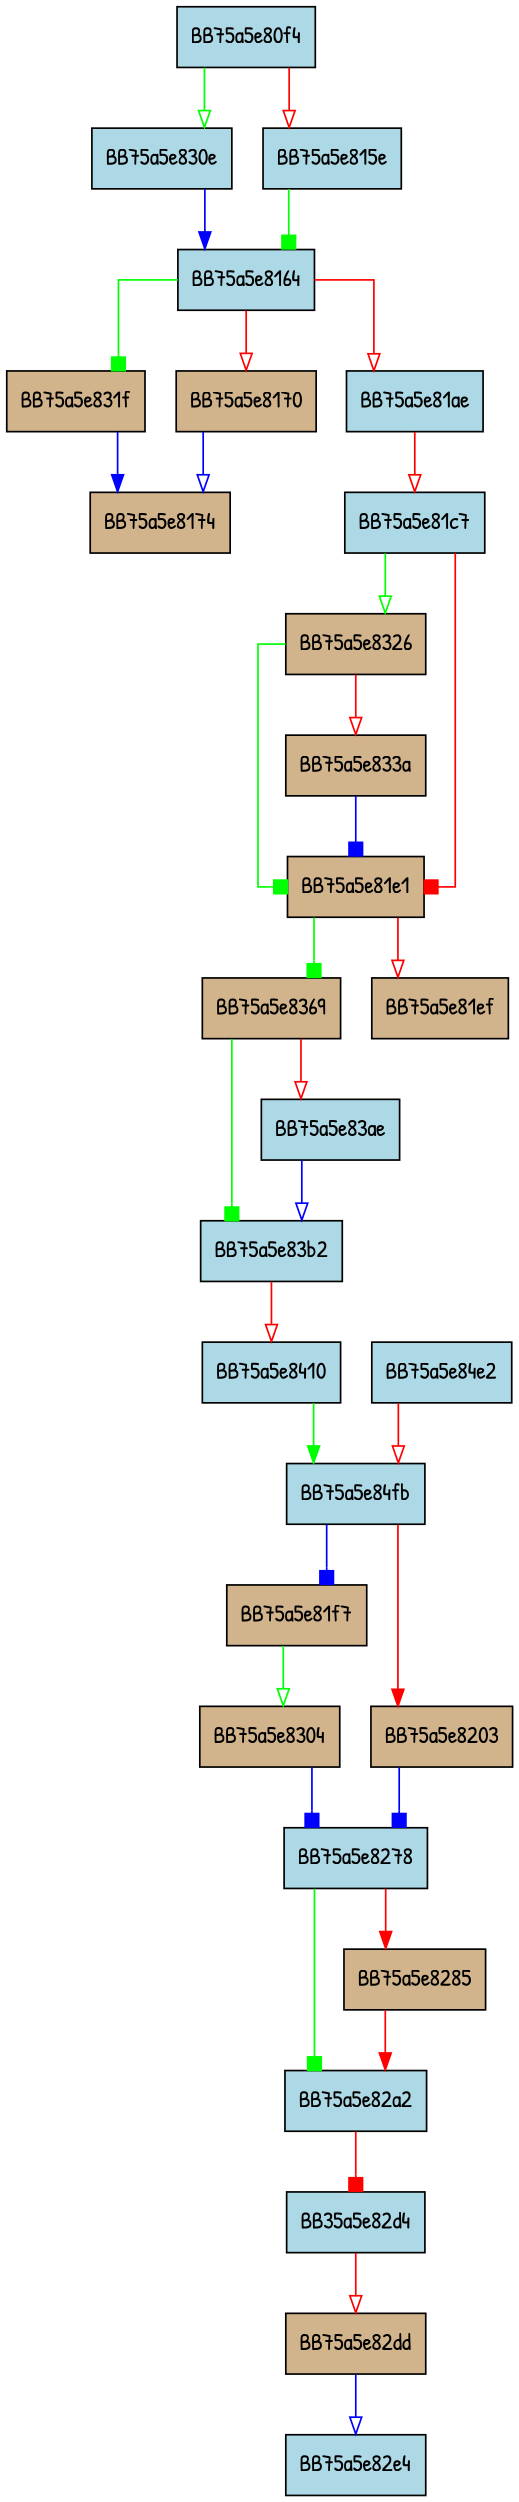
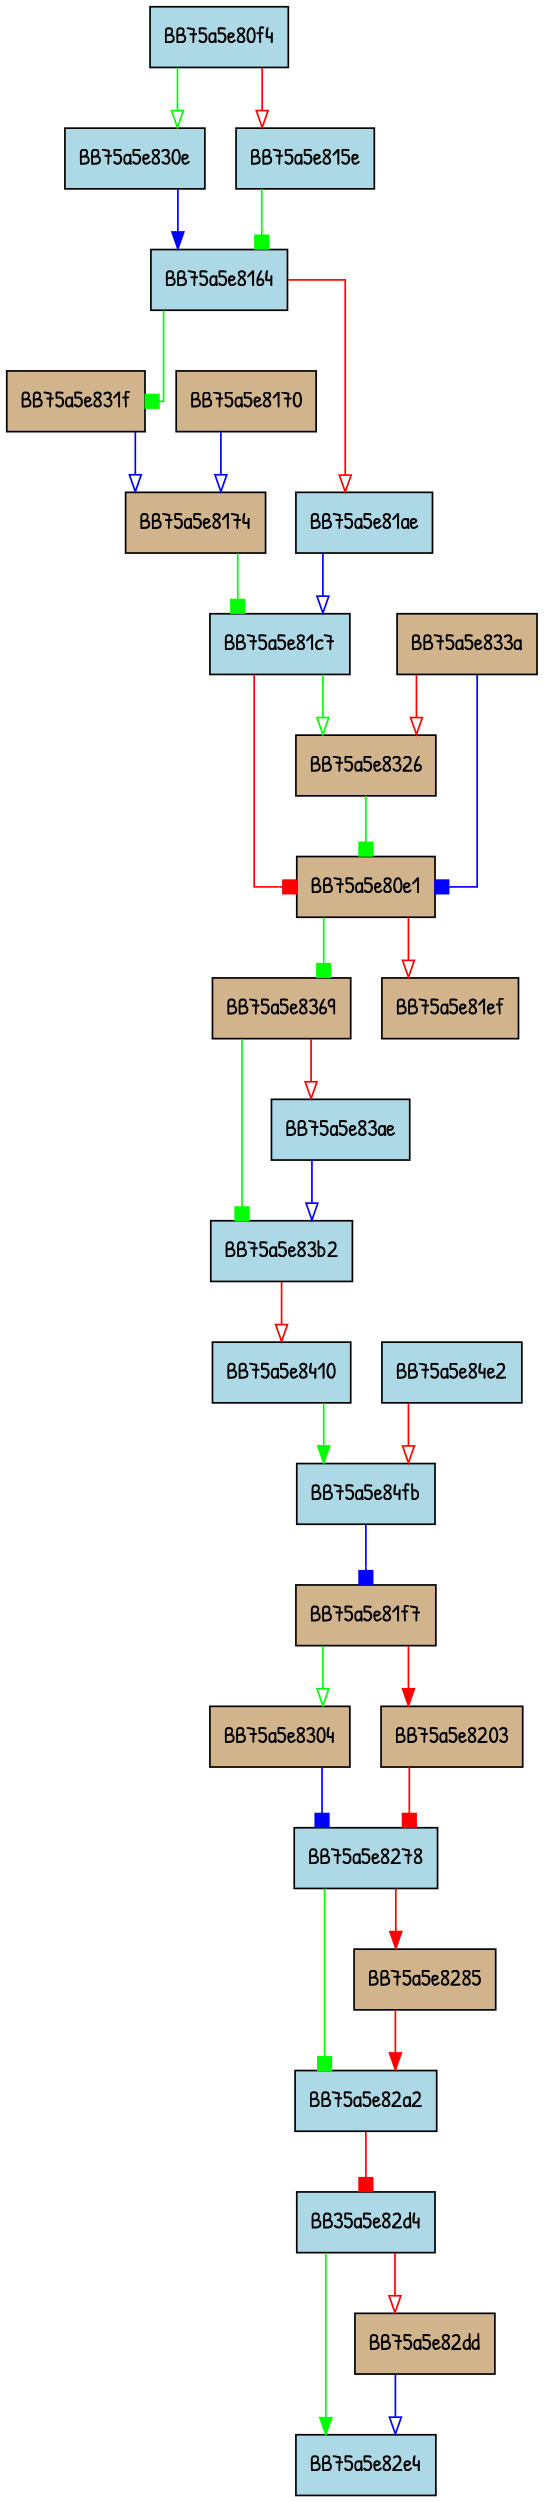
edge "BB75a5e8164" -> "BB75a5e8170": removed
edge "BB75a5e831f" -> "BB75a5e8174": arrowhead normal -> onormal
edge "BB75a5e81ae" -> "BB75a5e81c7": color red -> blue
edge "BB75a5e8174" -> "BB75a5e81c7": added
edge "BB75a5e8326" -> "BB75a5e833a": reversed
node "BB75a5e81e1": label "BB75a5e81e1" -> "BB75a5e80e1"
edge "BB75a5e84fb" -> "BB75a5e8203": now "BB75a5e81f7" -> "BB75a5e8203"
edge "BB75a5e8203" -> "BB75a5e8278": color blue -> red
edge "BB35a5e82d4" -> "BB75a5e82e4": added
